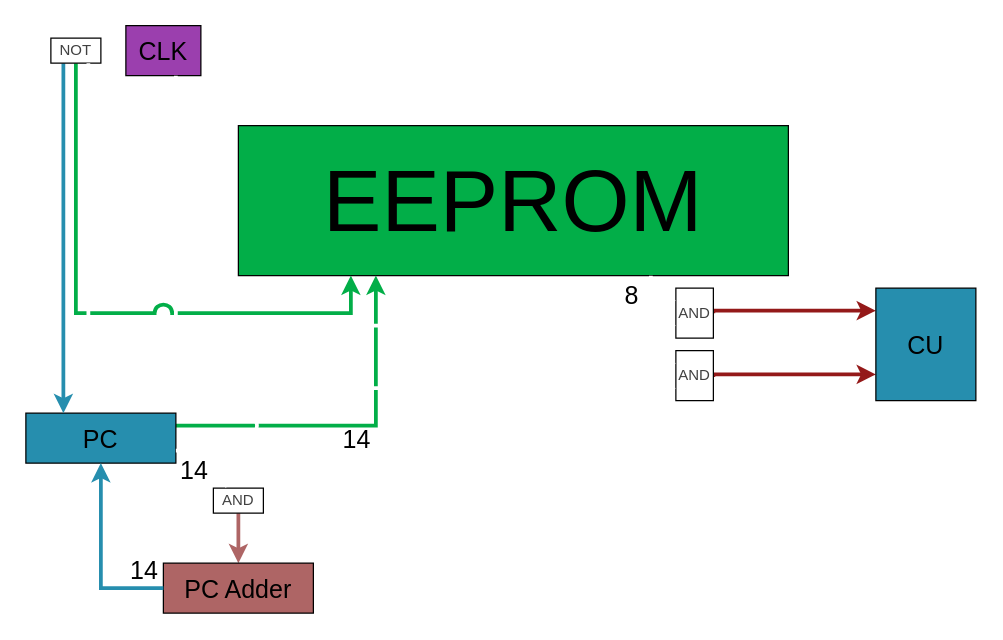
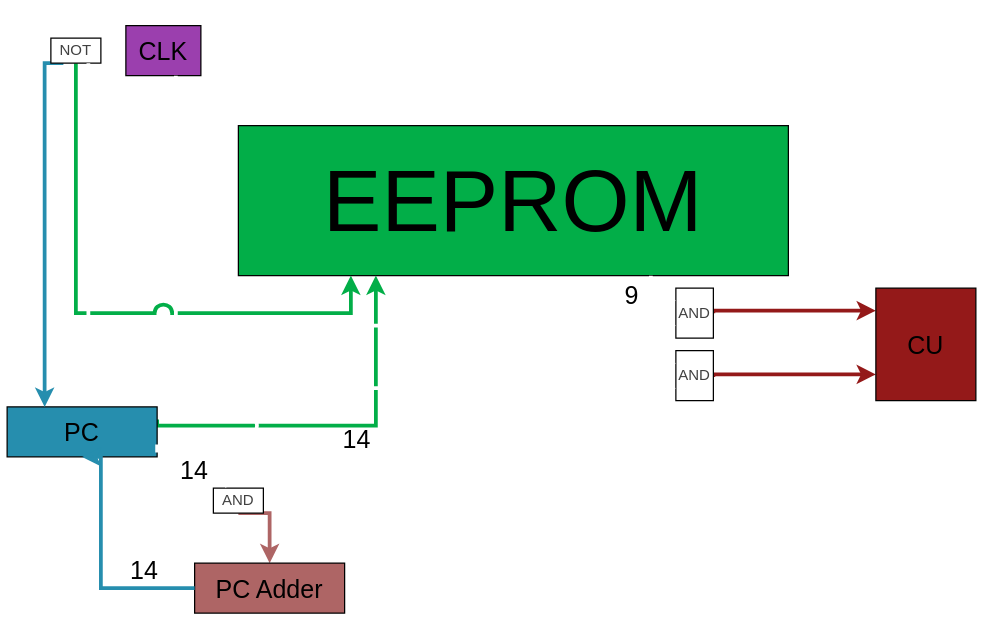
node "8": label "8" -> "9"
node "CU": fillcolor #268eae -> #941919
node "PC": moved (101, 438) -> (82, 432)
node "PC Adder": moved (238, 588) -> (269, 588)
